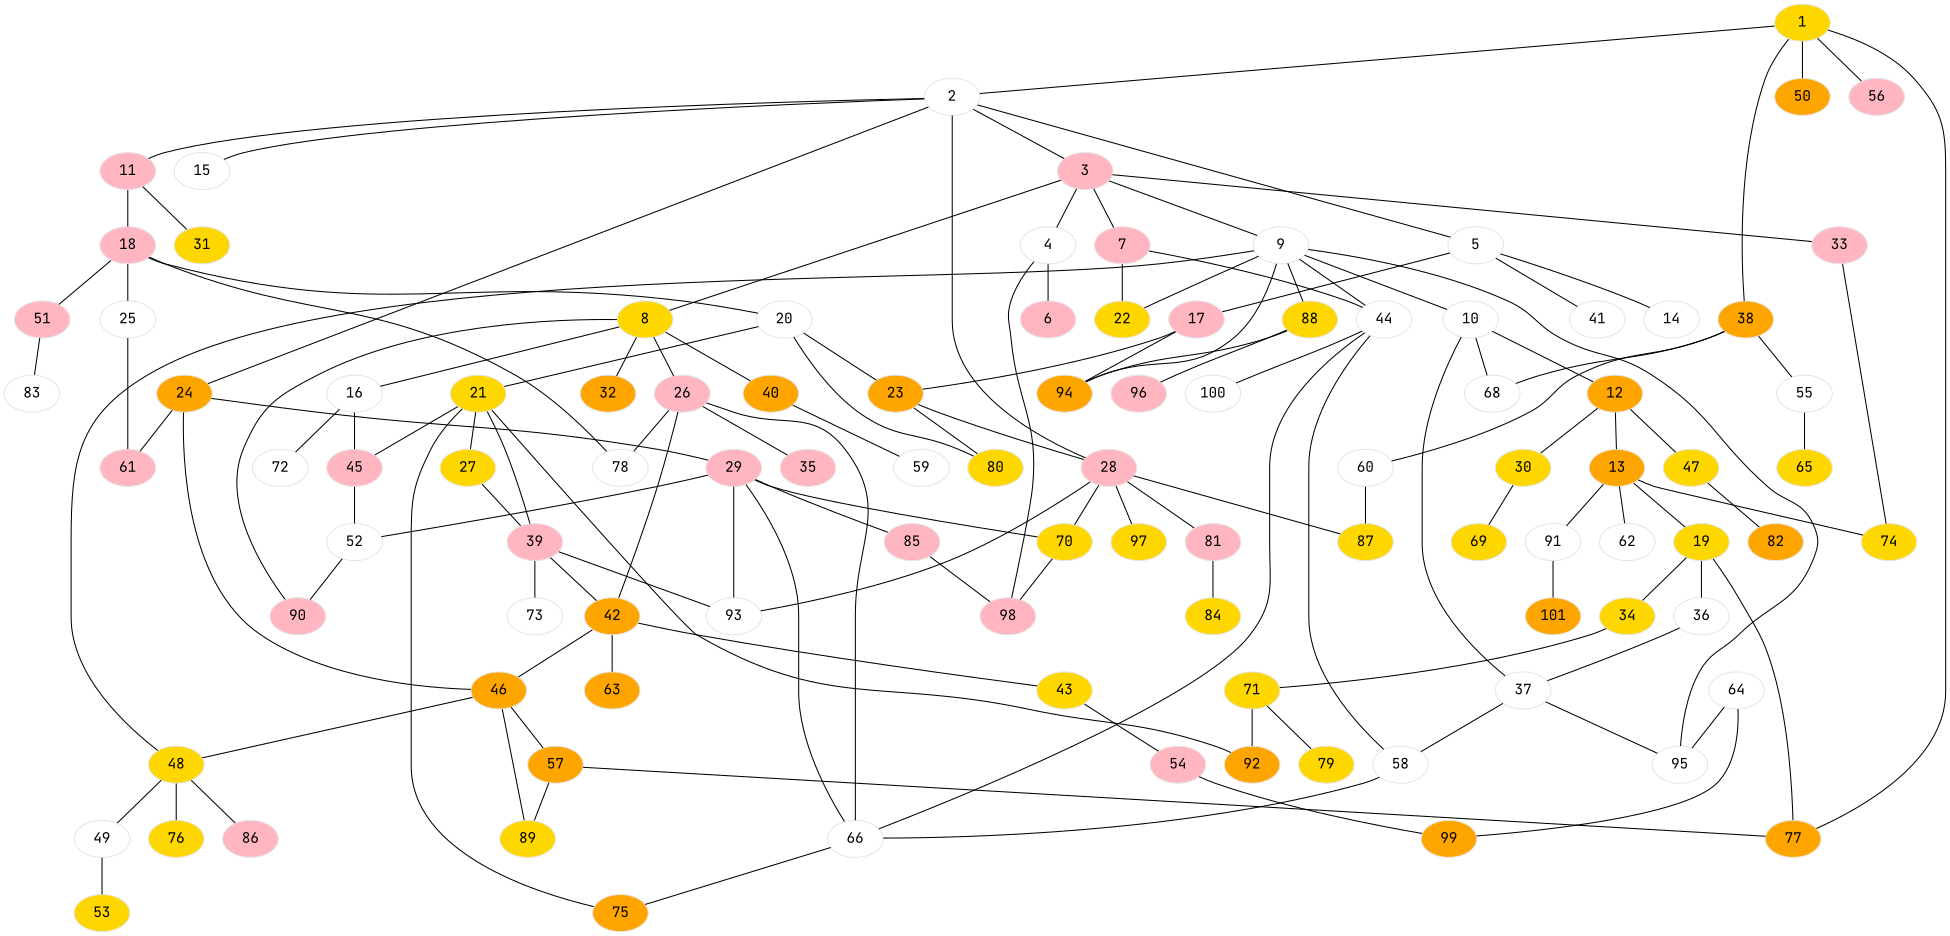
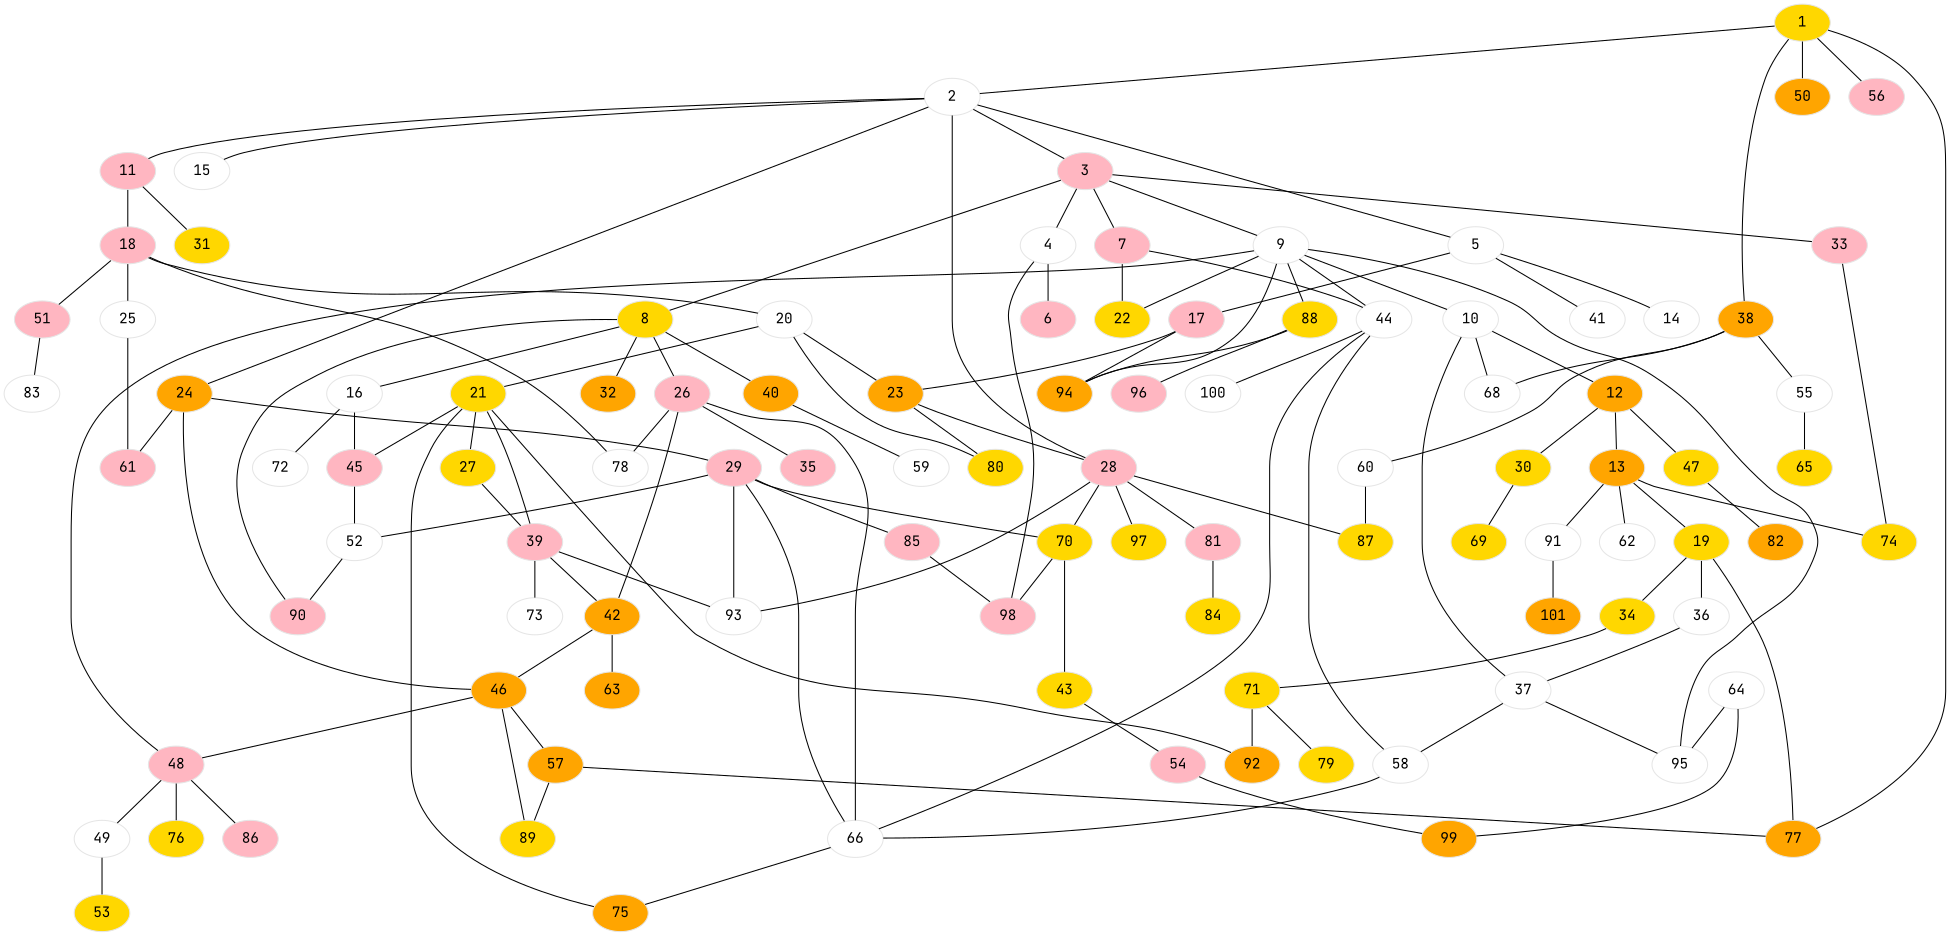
edge "42" -- "43": now "70" -- "43"
node "48": fillcolor gold -> lightpink
